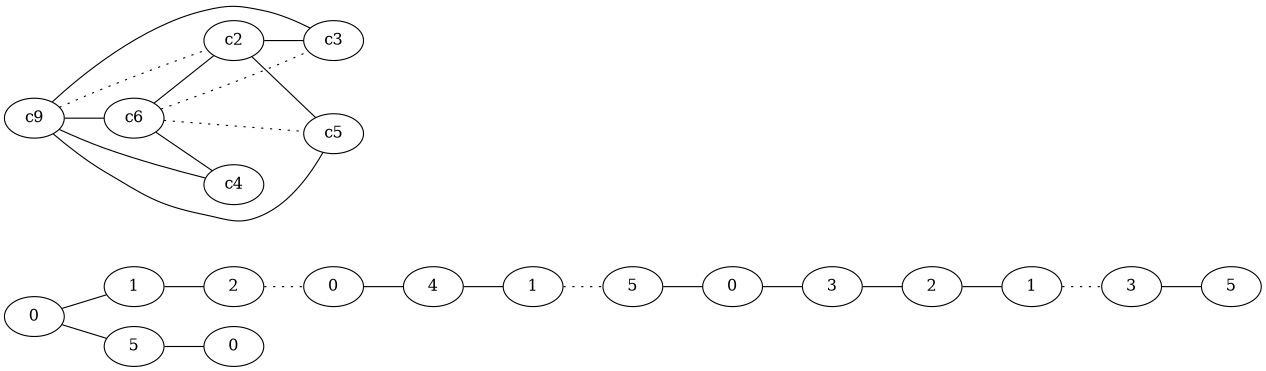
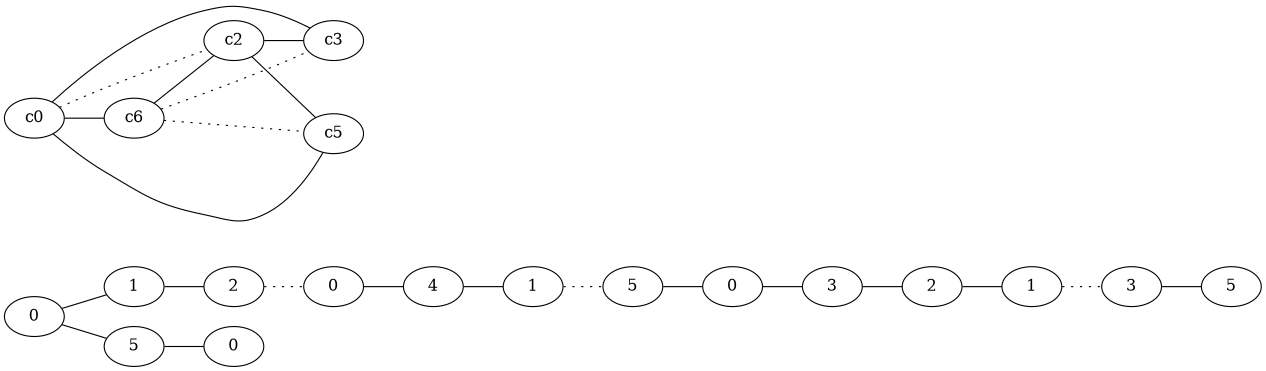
node "c9": label "c9" -> "c0"
node "c4": removed
